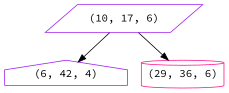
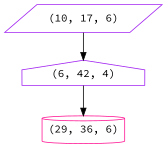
edge "(10, 17, 6)" -> "(29, 36, 6)": now "(6, 42, 4)" -> "(29, 36, 6)"
